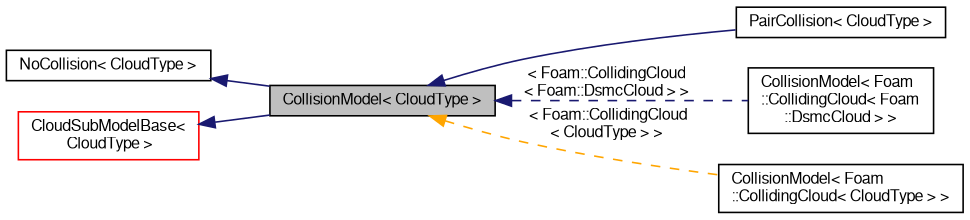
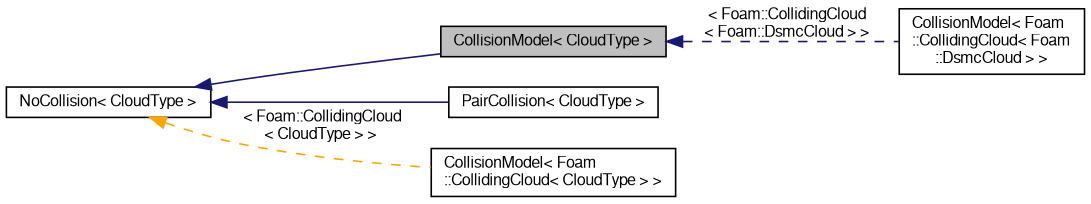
edge "PairCollision< CloudType >" -> "CollisionModel< CloudType >": now "PairCollision< CloudType >" -> "NoCollision< CloudType >"
node "CloudSubModelBase< CloudType >": removed
edge "CollisionModel< Foam ::CollidingCloud< CloudType > >" -> "CollisionModel< CloudType >": now "CollisionModel< Foam ::CollidingCloud< CloudType > >" -> "NoCollision< CloudType >"
